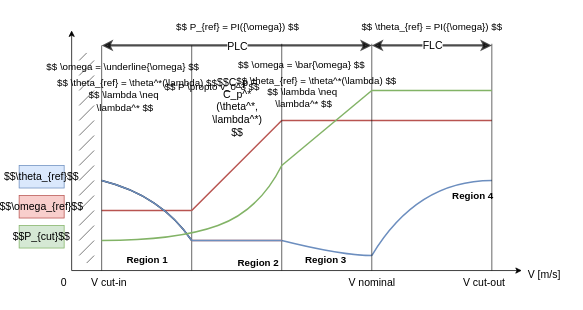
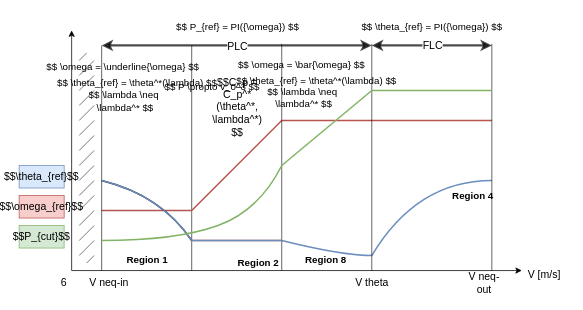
node "Region 3": label "Region 3" -> "Region 8"
node "0": label "0" -> "6"
node "V cut-in": label "V cut-in" -> "V neq-in"
node "V nominal": label "V nominal" -> "V theta"
node "V cut-out": label "V cut-out" -> "V neq-out"
